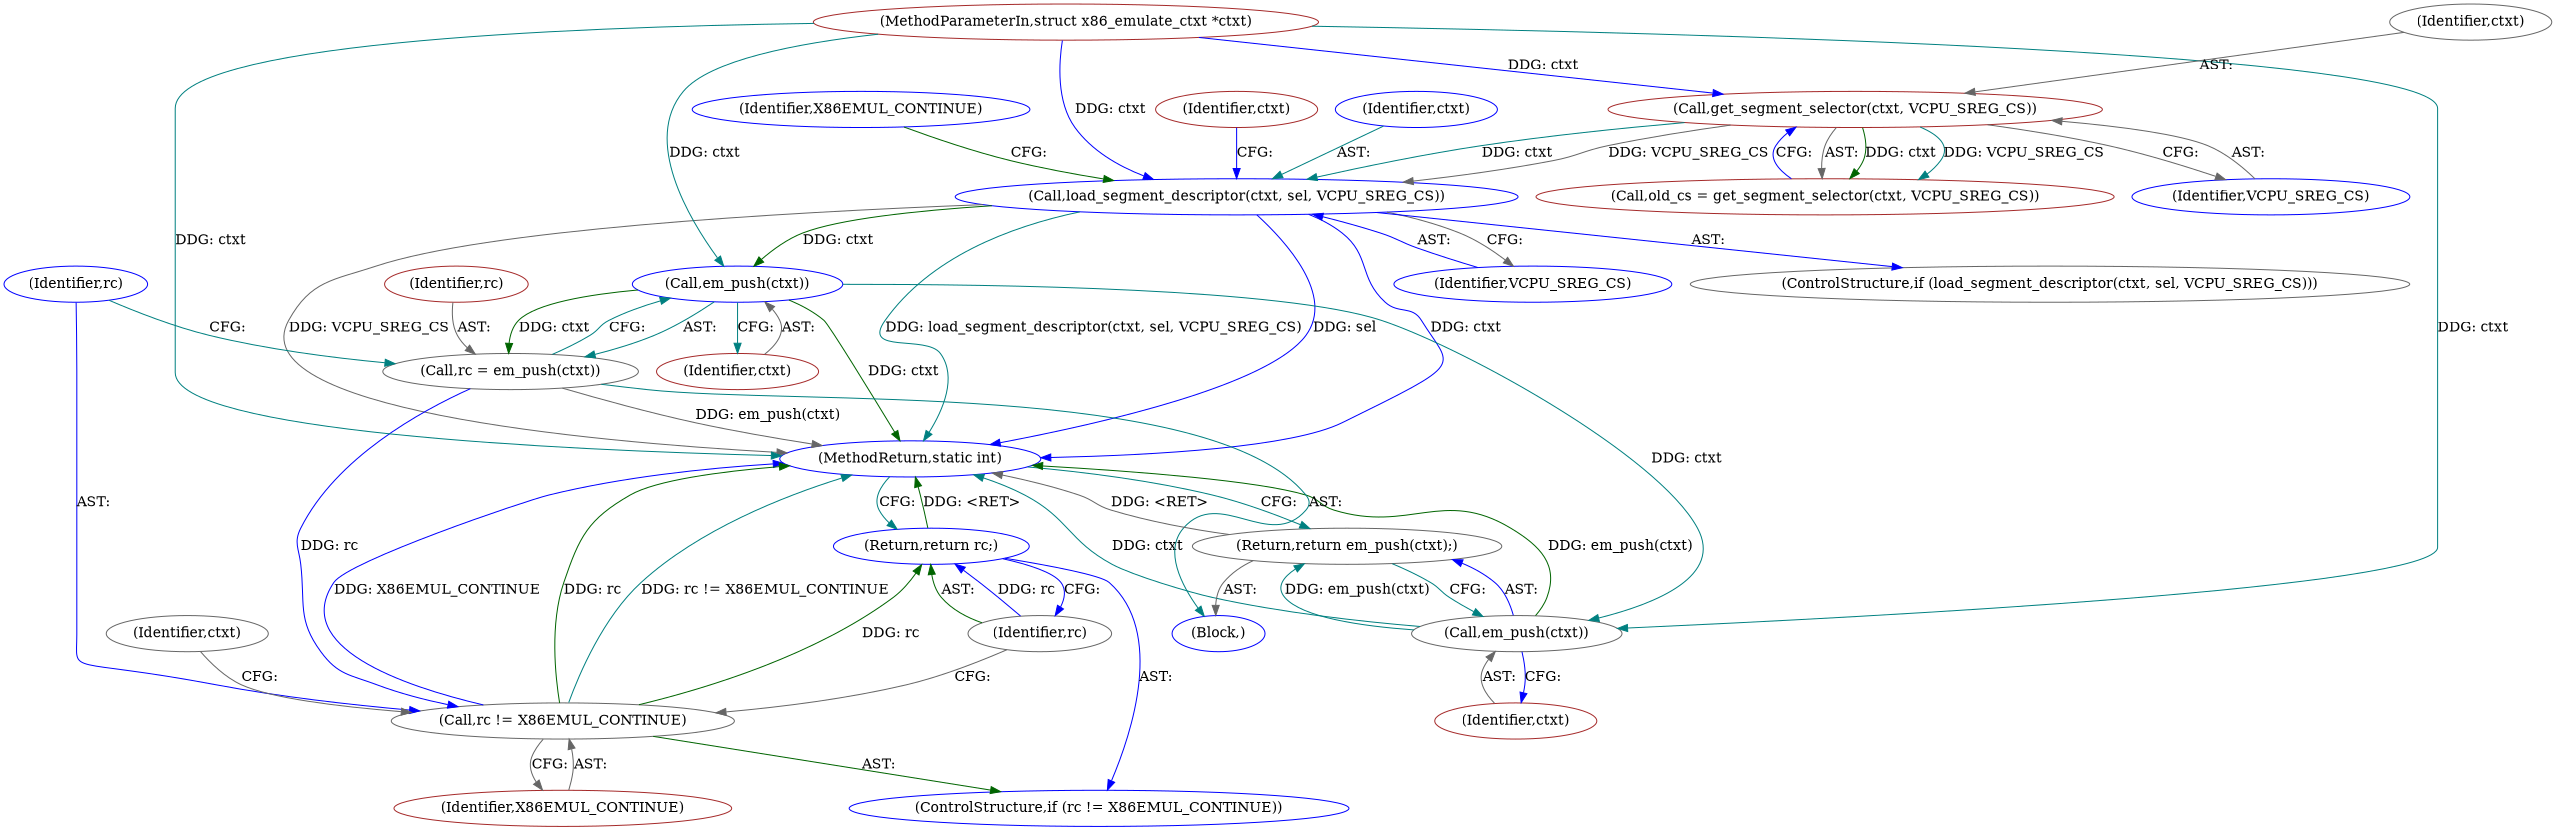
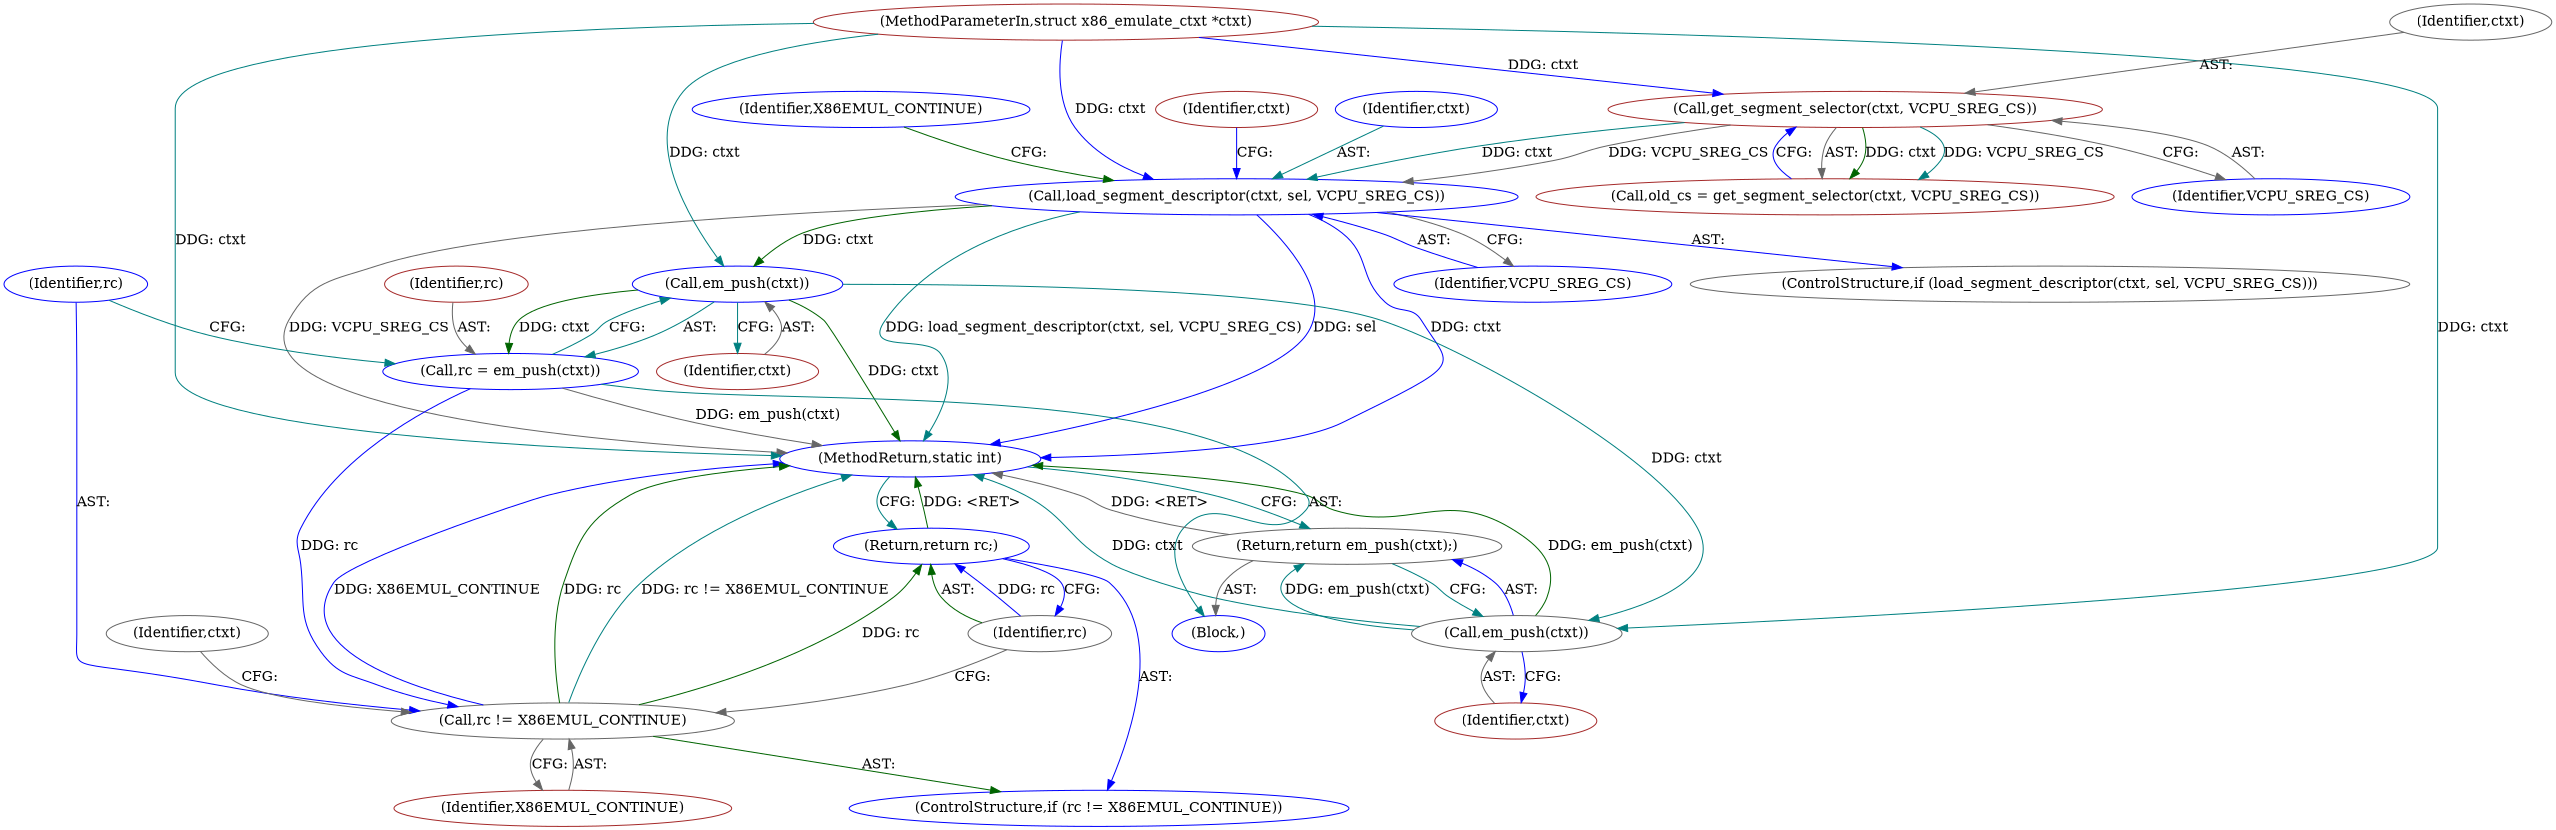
node "(Call,rc = em_push(ctxt))": color gray40 -> blue
